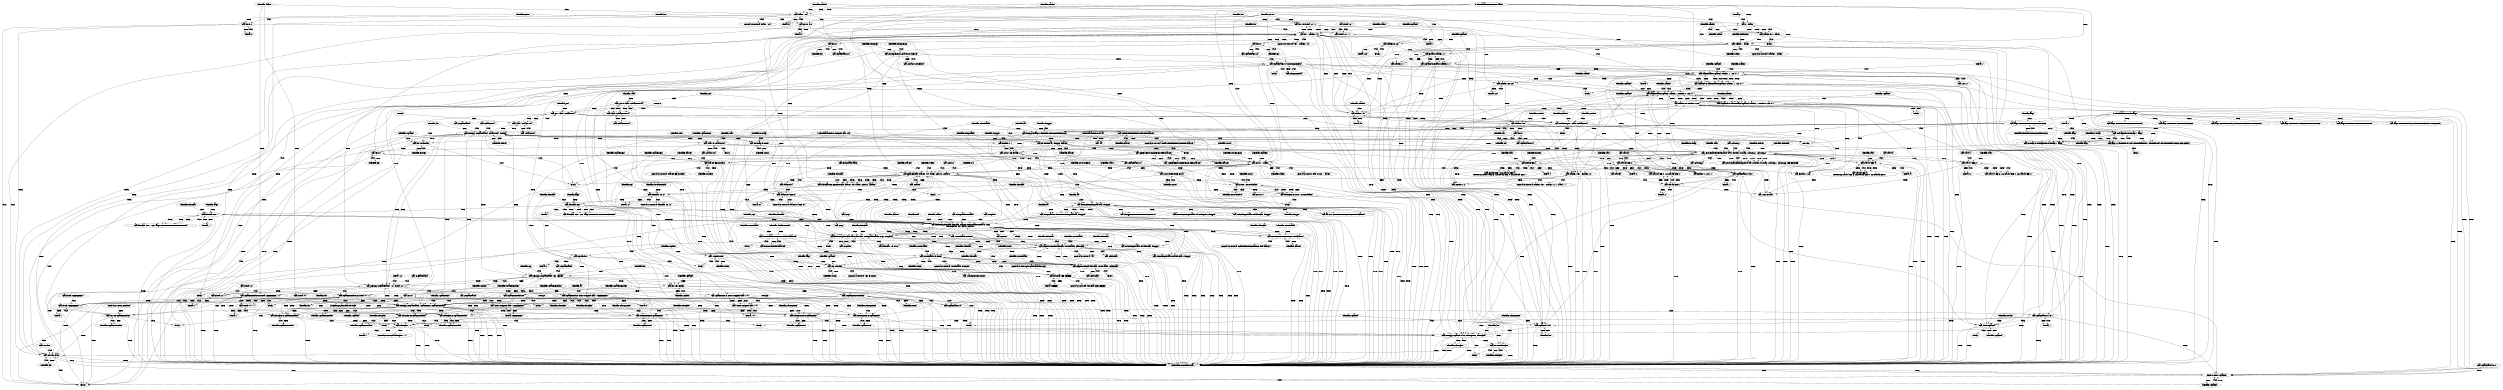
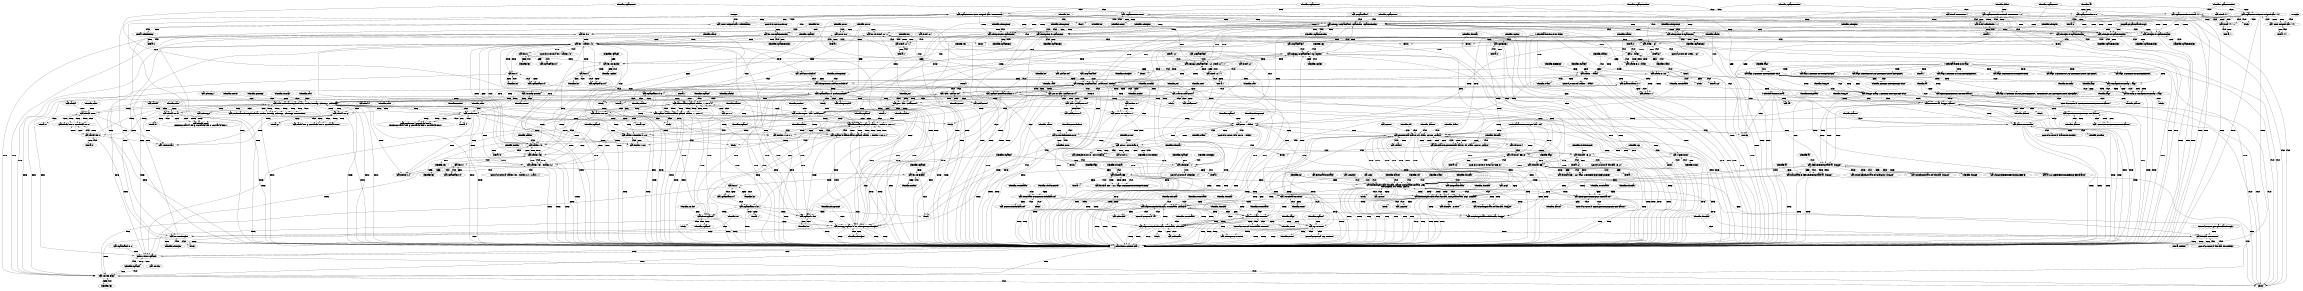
edge "(Call,replaced[len++] = mbsequence[0])" -> "(Call,safe_erealloc(replaced, maxlen , 1, 128 + 1))": label "CFG: " -> "DDG: "
edge "(Call,len > maxlen - 40)" -> "(Call,len += replacement_len)": now "(Call,len > maxlen - 40)" -> "(Call,&old[cursor_before])"
edge "(Call,maxlen += ent_len + 128)" -> "(Call,pos - (char*)&old[cursor])": now "(Call,ent_len = pos - (char*)&old[cursor])" -> "(Call,pos - (char*)&old[cursor])"
edge "(Call,entity_table.table)" -> "(Call,get_next_char(charset, old, oldlen, &cursor, &status))": now "(MethodParameterIn,unsigned char *old)" -> "(Call,get_next_char(charset, old, oldlen, &cursor, &status))"
node "(Call,start[3])": removed
